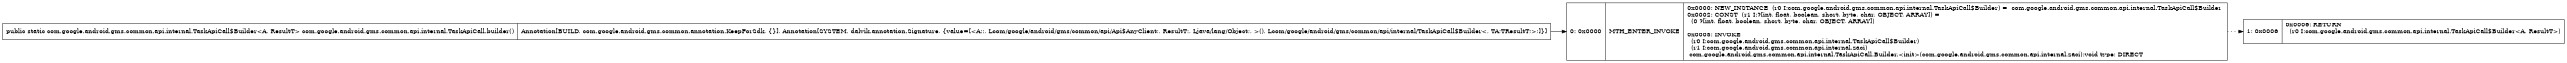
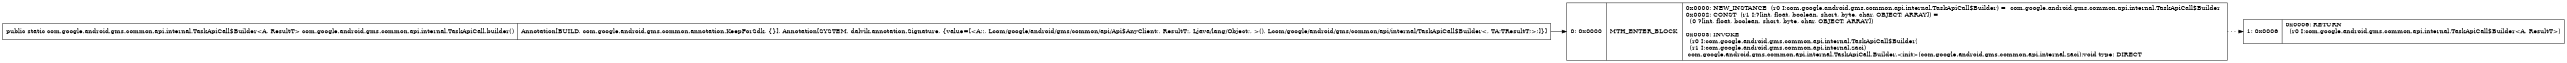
node "0: 0x0000": text "MTH_ENTER_INVOKE" -> "MTH_ENTER_BLOCK"
